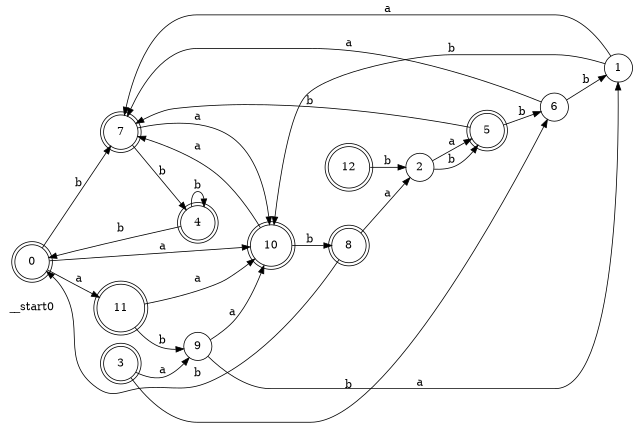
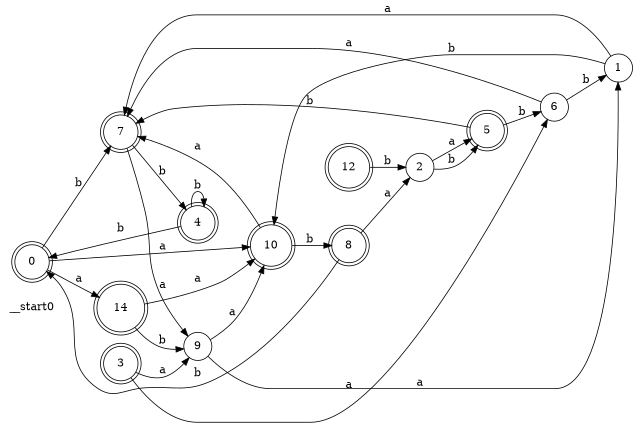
edge "7" -> "10": now "7" -> "9"
node "11": label "11" -> "14"
edge "3" -> "6": label "b" -> "a"
